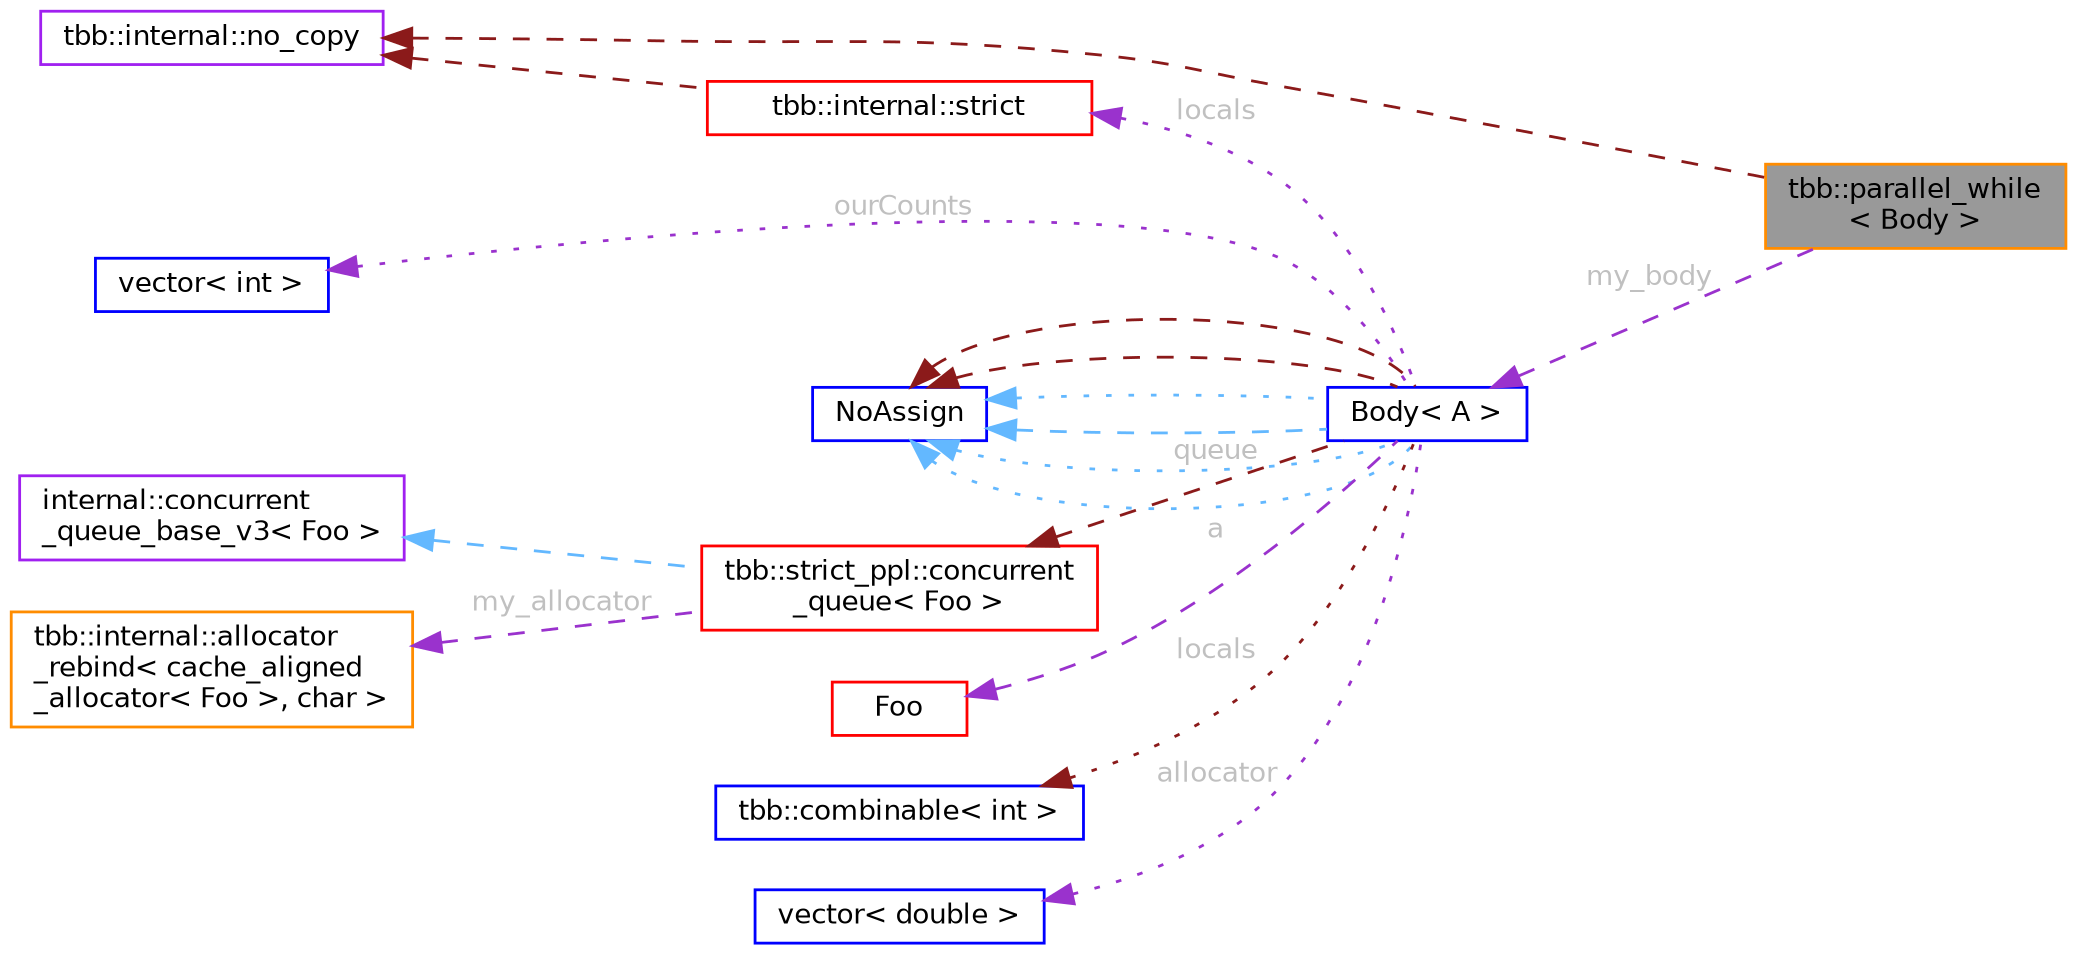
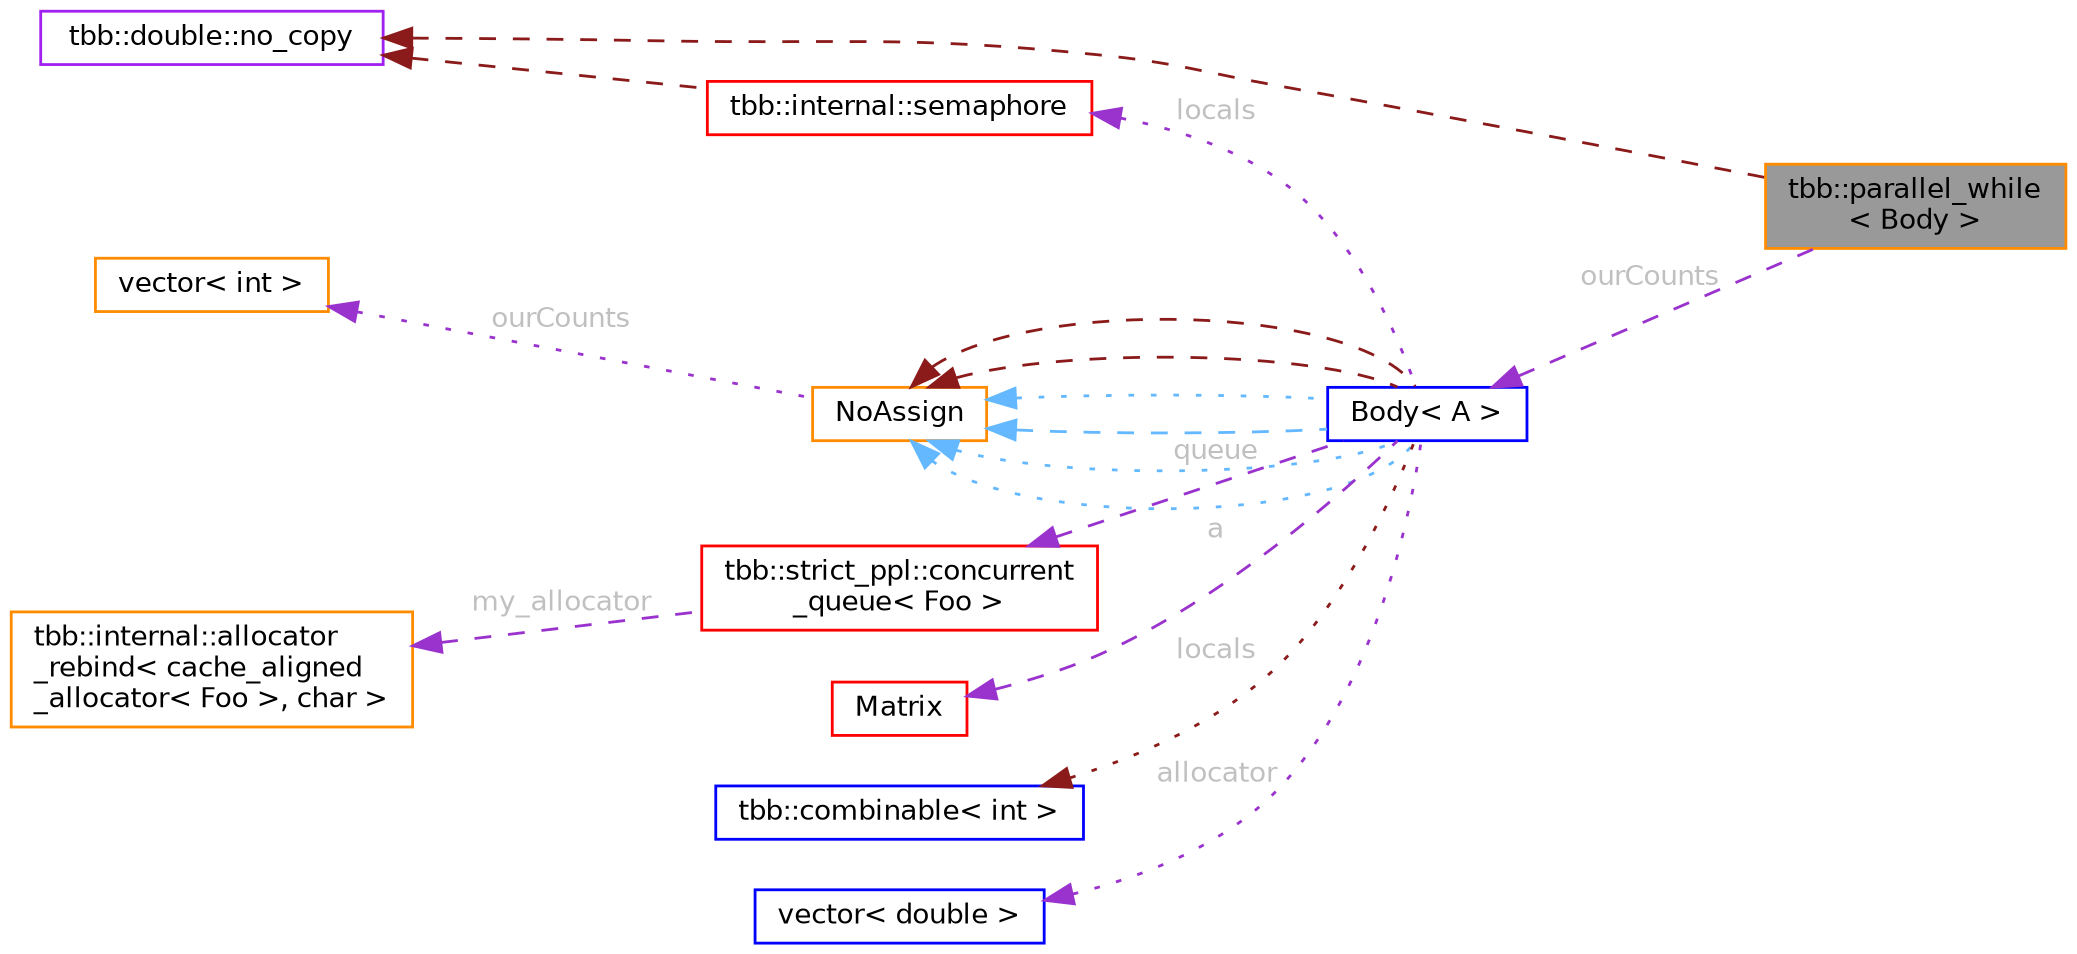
node "tbb::internal::no_copy": label "tbb::internal::no_copy" -> "tbb::double::no_copy"
node "tbb::internal::strict": label "tbb::internal::strict" -> "tbb::internal::semaphore"
edge "Body< A >" -> "vector< int >": now "NoAssign" -> "vector< int >"
edge "tbb::parallel_while < Body >" -> "Body< A >": label " my_body" -> " ourCounts"
node "vector< int >": color blue -> darkorange
node "NoAssign": color blue -> darkorange
edge "Body< A >" -> "tbb::strict_ppl::concurrent _queue< Foo >": color firebrick4 -> darkorchid3
node "internal::concurrent _queue_base_v3< Foo >": removed
node "Foo": label "Foo" -> "Matrix"
